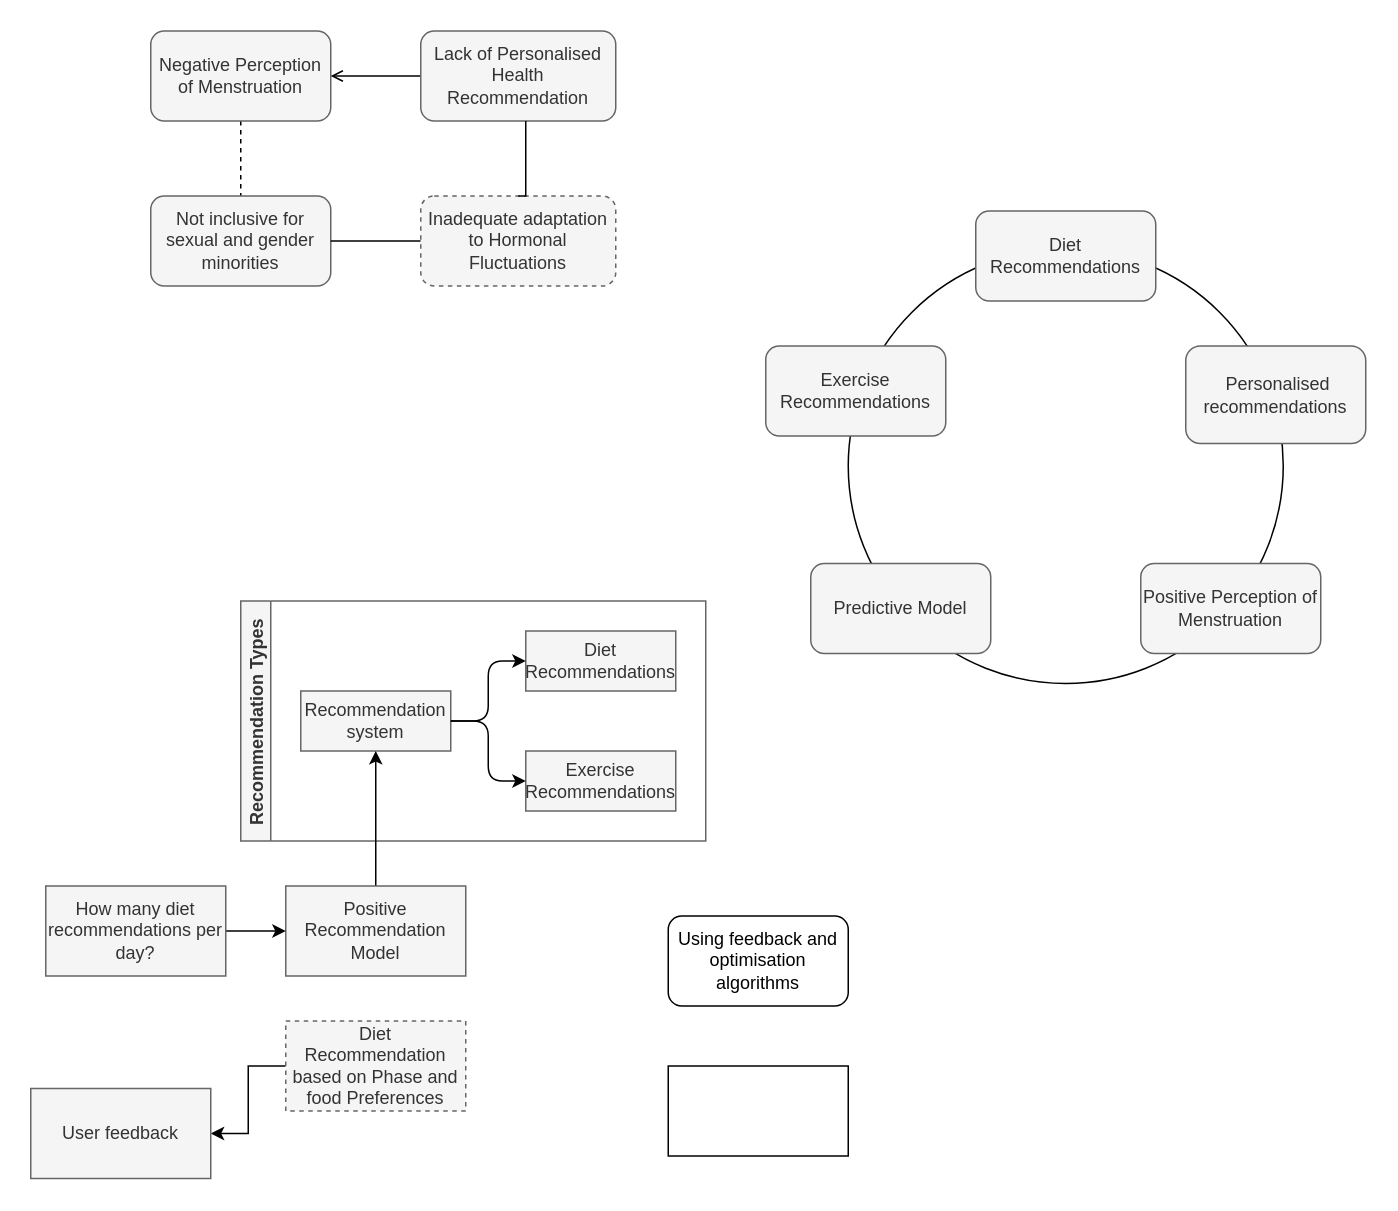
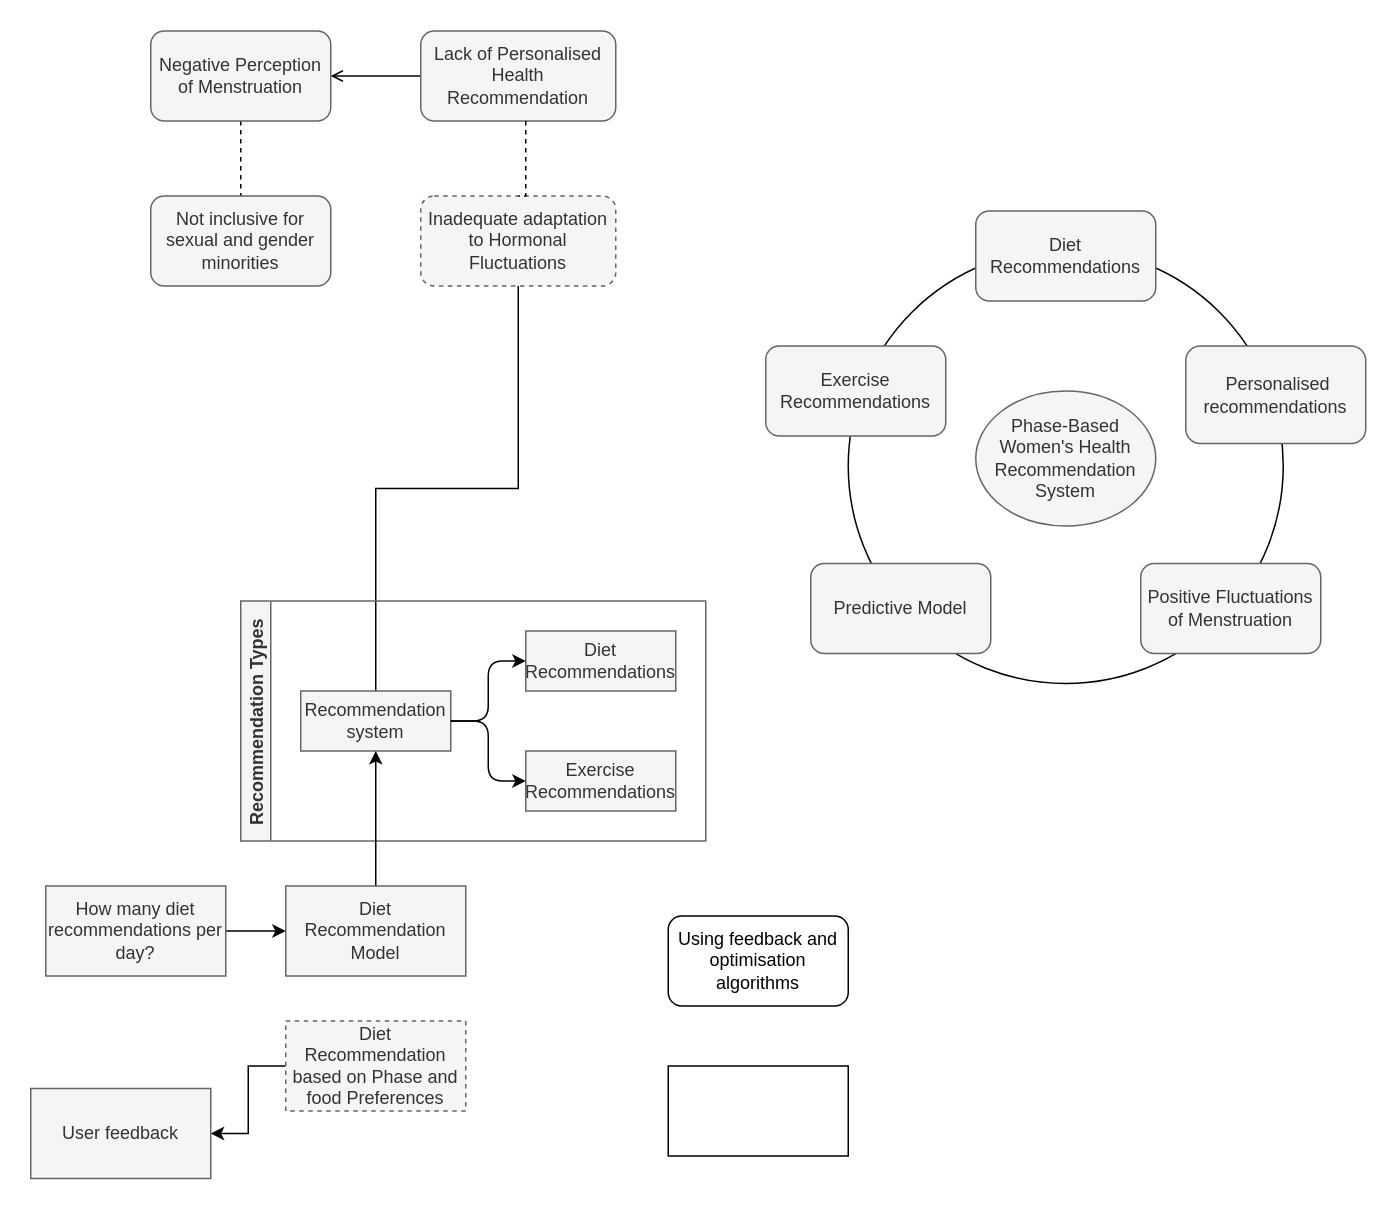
edge "Lack of Personalised Health Recommendation" -- "Inadequate adaptation to Hormonal Fluctuations": style solid -> dashed
edge "Not inclusive for sexual and gender minorities" -- "Inadequate adaptation to Hormonal Fluctuations": now "Recommendation system" -- "Inadequate adaptation to Hormonal Fluctuations"
node "Phase-Based Women's Health Recommendation System": added
node "Positive Perception of Menstruation": label "Positive Perception of Menstruation" -> "Positive Fluctuations of Menstruation"
node "Positive Recommendation Model": label "Positive Recommendation Model" -> "Diet Recommendation Model"
